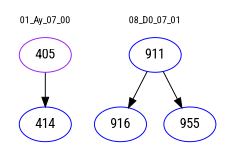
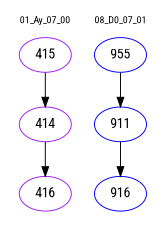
node "405": label "405" -> "415"
edge "911" -> "955": reversed
node "414": color blue -> purple
node "416": added
